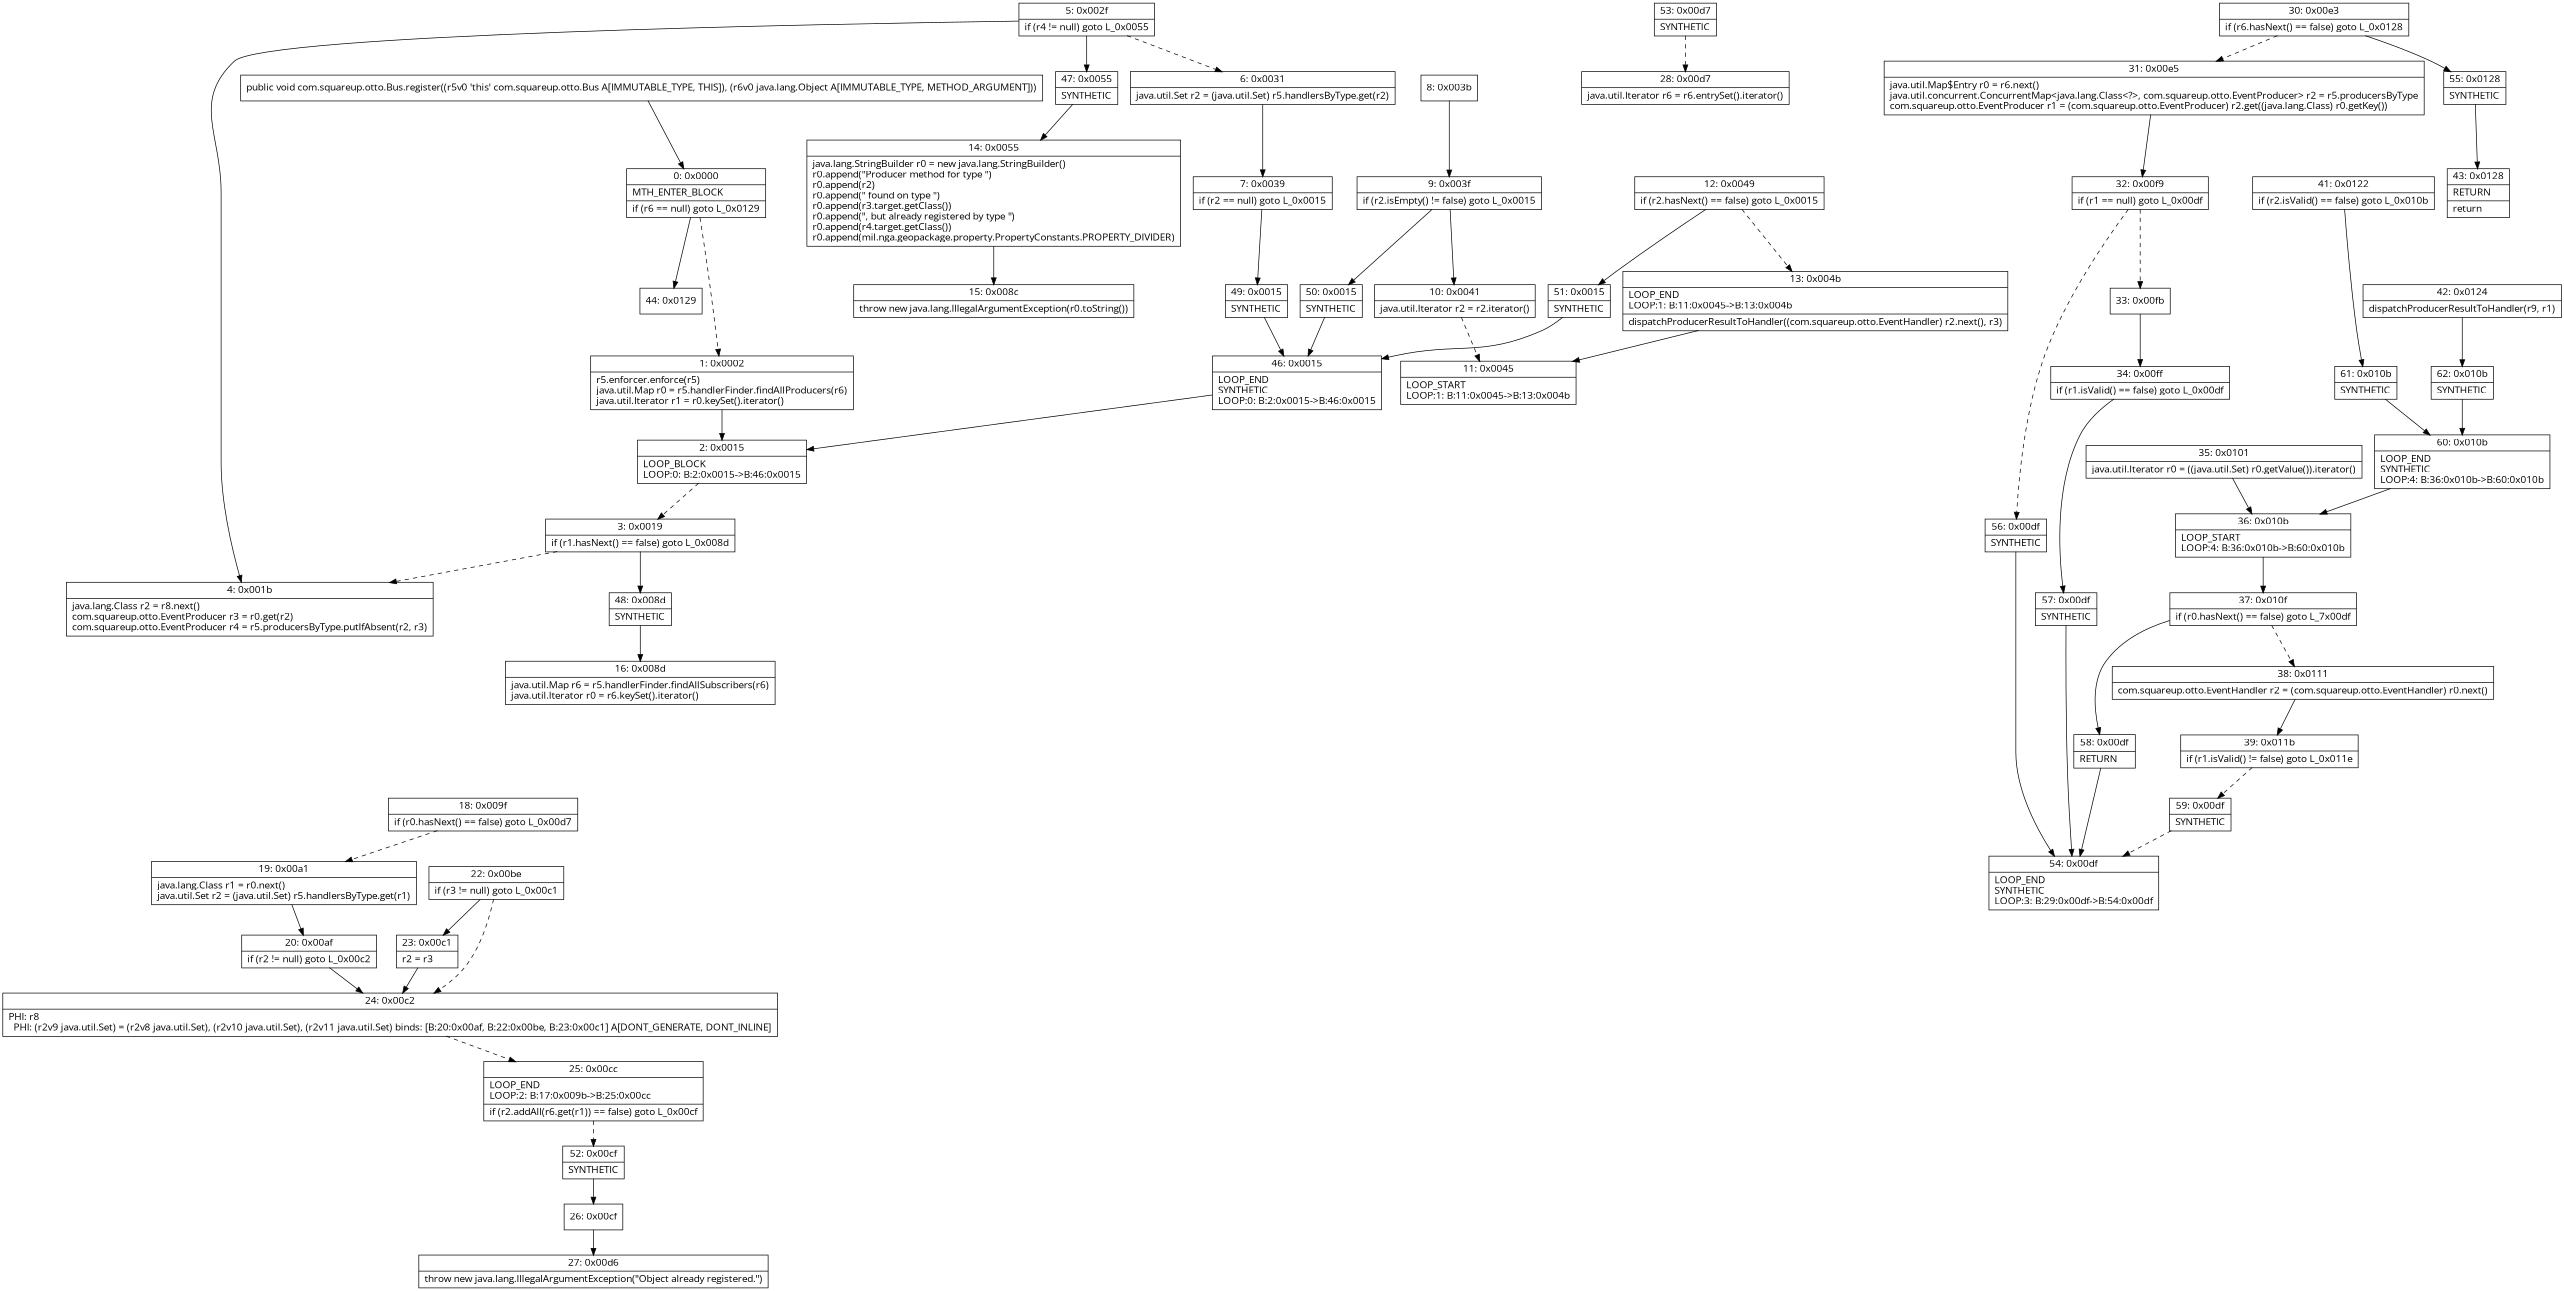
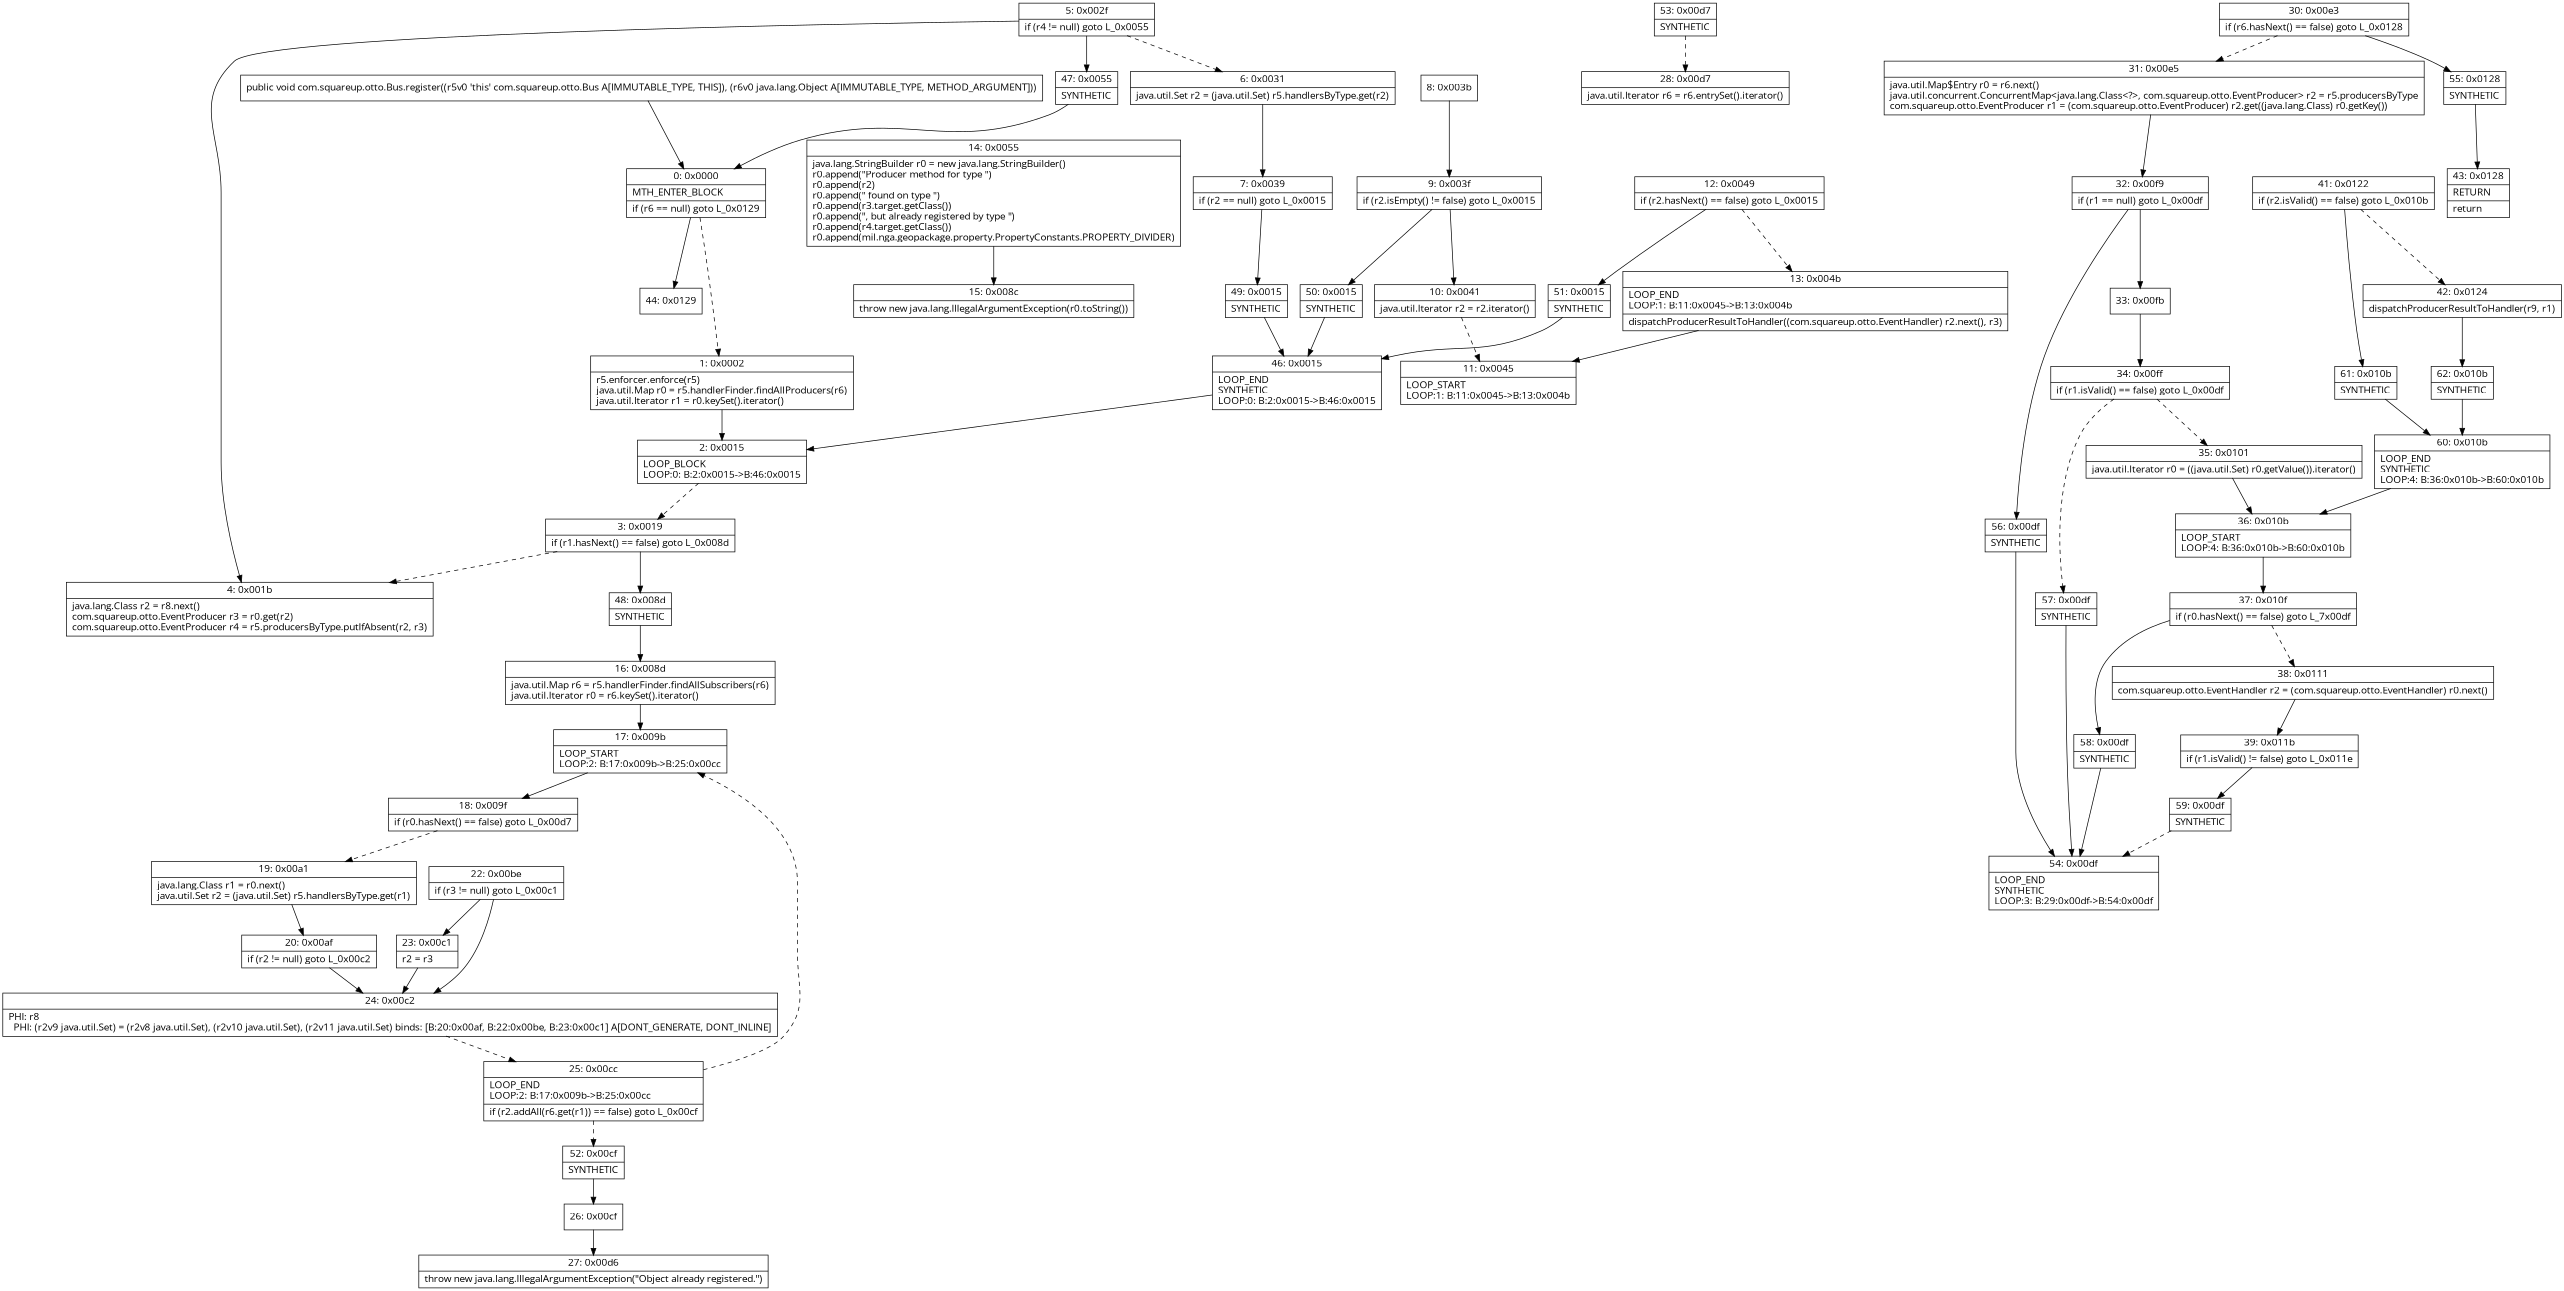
edge "47: 0x0055" -> "14: 0x0055": now "47: 0x0055" -> "0: 0x0000"
edge "32: 0x00f9" -> "33: 0x00fb": style dashed -> solid
edge "41: 0x0122" -> "42: 0x0124": added
edge "32: 0x00f9" -> "56: 0x00df": style dashed -> solid
edge "34: 0x00ff" -> "35: 0x0101": added
edge "34: 0x00ff" -> "57: 0x00df": style solid -> dashed
node "17: 0x009b": added
node "58: 0x00df": text "RETURN" -> "SYNTHETIC"
edge "39: 0x011b" -> "59: 0x00df": style dashed -> solid
edge "22: 0x00be" -> "24: 0x00c2": style dashed -> solid
